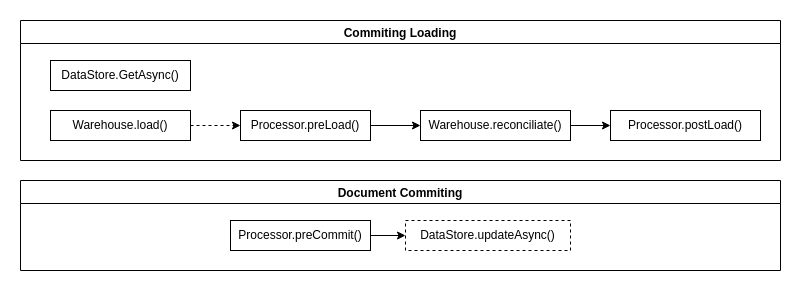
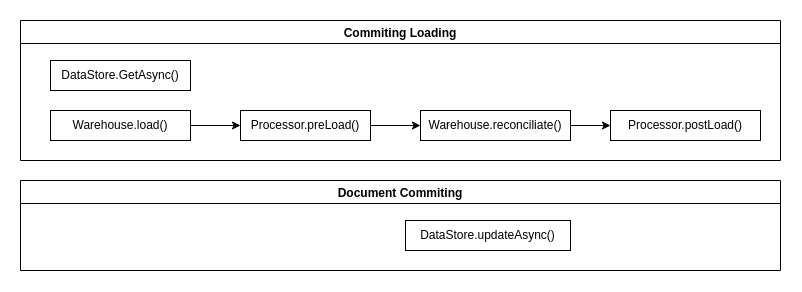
edge "Warehouse.load()" -> "Processor.preLoad()": style dashed -> solid
node "Processor.preCommit()": removed
edge "Processor.preCommit()" -> "DataStore.updateAsync()": removed
node "DataStore.updateAsync()": style dashed -> solid
